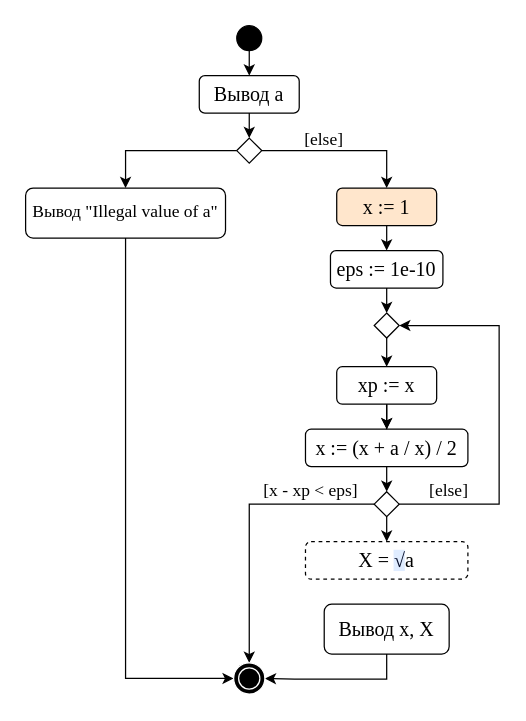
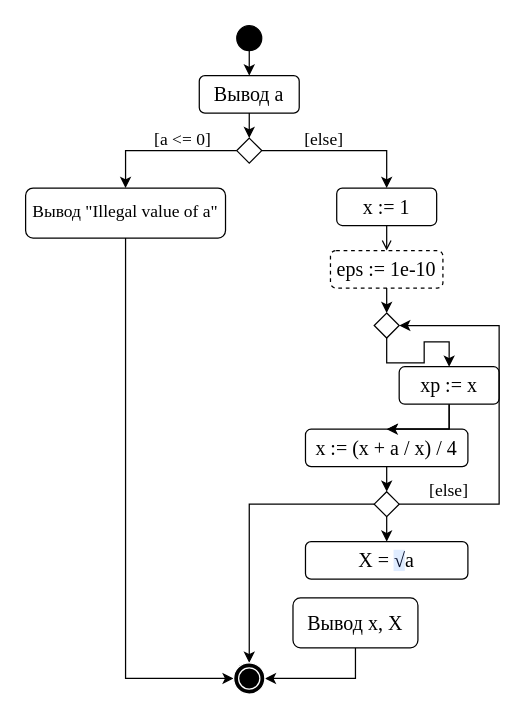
node "[a <= 0]": added
node "x := 1": fillcolor #ffe6cc -> #ffffff
edge "x := 1" -> "eps := 1e-10": arrowhead classic -> open
node "eps := 1e-10": style solid -> dashed
node "xp := x": moved (387, 386) -> (449, 386)
node "x := (x + a / x) / 2": label "x := (x + a / x) / 2" -> "x := (x + a / x) / 4"
node "[x - xp < eps]": removed
node "X = √a": style dashed -> solid
node "Вывод x, X": moved (387, 629) -> (356, 623)
